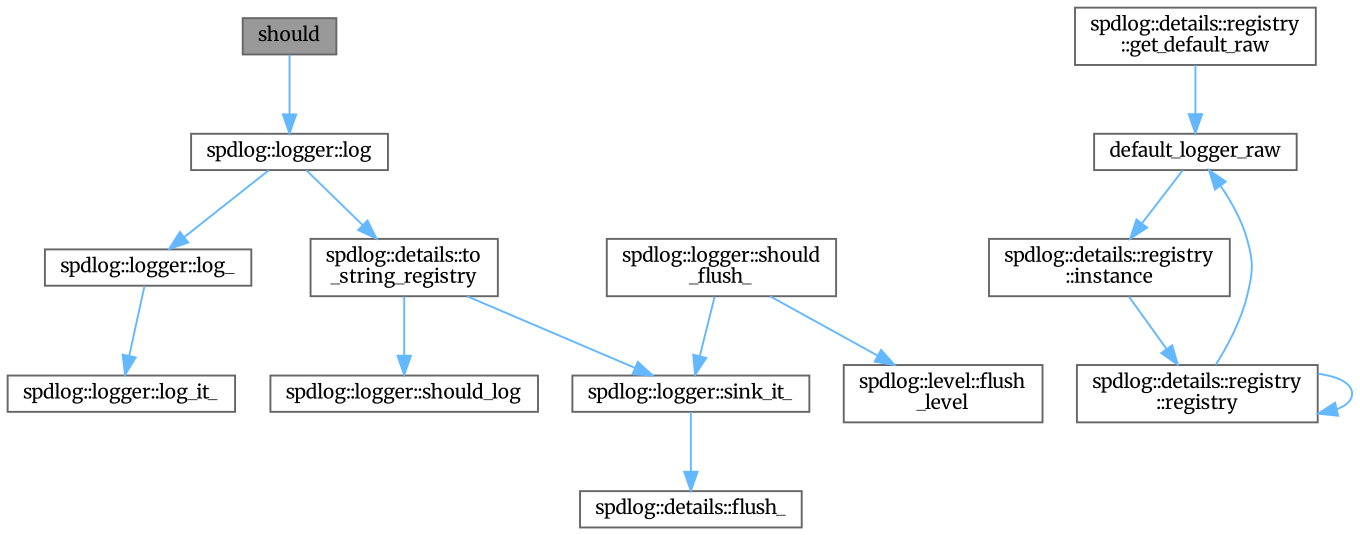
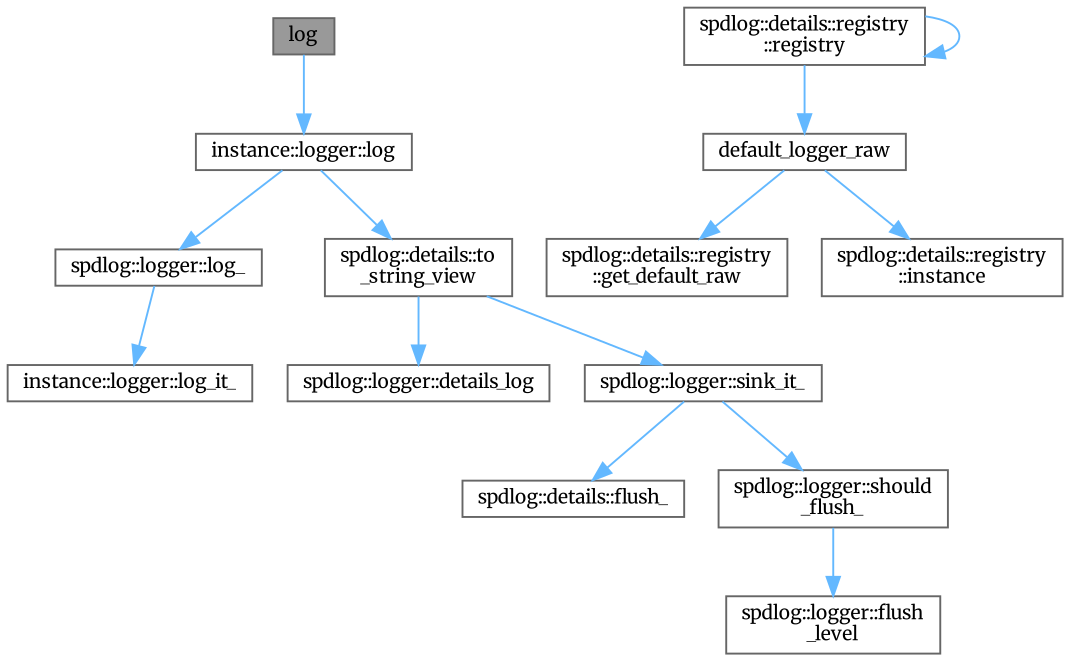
node "should": label "should" -> "log"
edge "spdlog::details::registry ::get_default_raw" -> "default_logger_raw": reversed
node "spdlog::logger::log": label "spdlog::logger::log" -> "instance::logger::log"
node "spdlog::details::to _string_registry": label "spdlog::details::to _string_registry" -> "spdlog::details::to _string_view"
edge "spdlog::details::registry ::instance" -> "spdlog::details::registry ::registry": removed
edge "spdlog::logger::should _flush_" -> "spdlog::logger::sink_it_": reversed
node "spdlog::logger::log_it_": label "spdlog::logger::log_it_" -> "instance::logger::log_it_"
node "spdlog::logger::should_log": label "spdlog::logger::should_log" -> "spdlog::logger::details_log"
node "spdlog::level::flush _level": label "spdlog::level::flush _level" -> "spdlog::logger::flush _level"
